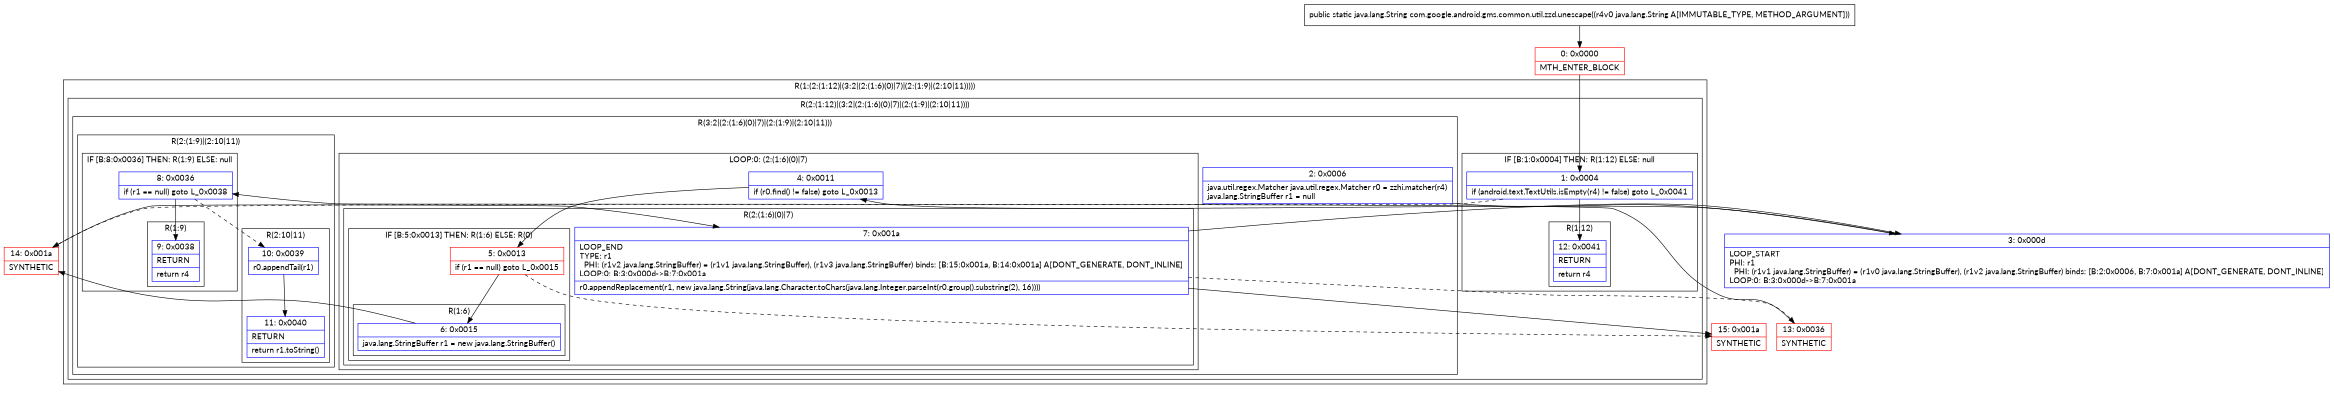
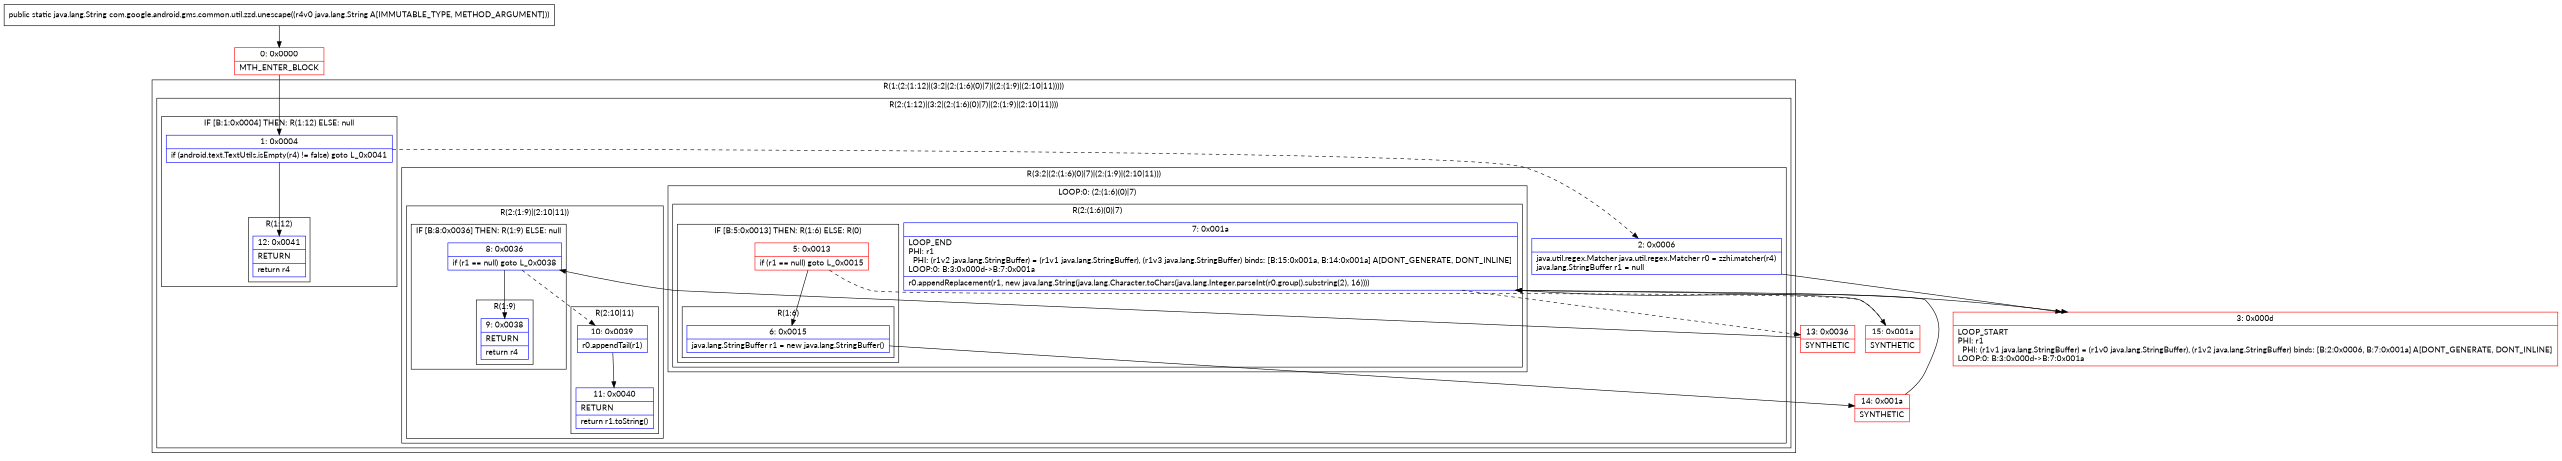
node "4: 0x0011": removed
edge "1: 0x0004" -> "14: 0x001a": now "1: 0x0004" -> "2: 0x0006"
node "7: 0x001a": text "TYPE: r1" -> "PHI: r1"
node "3: 0x000d": color blue -> red
edge "7: 0x001a" -> "15: 0x001a": reversed
